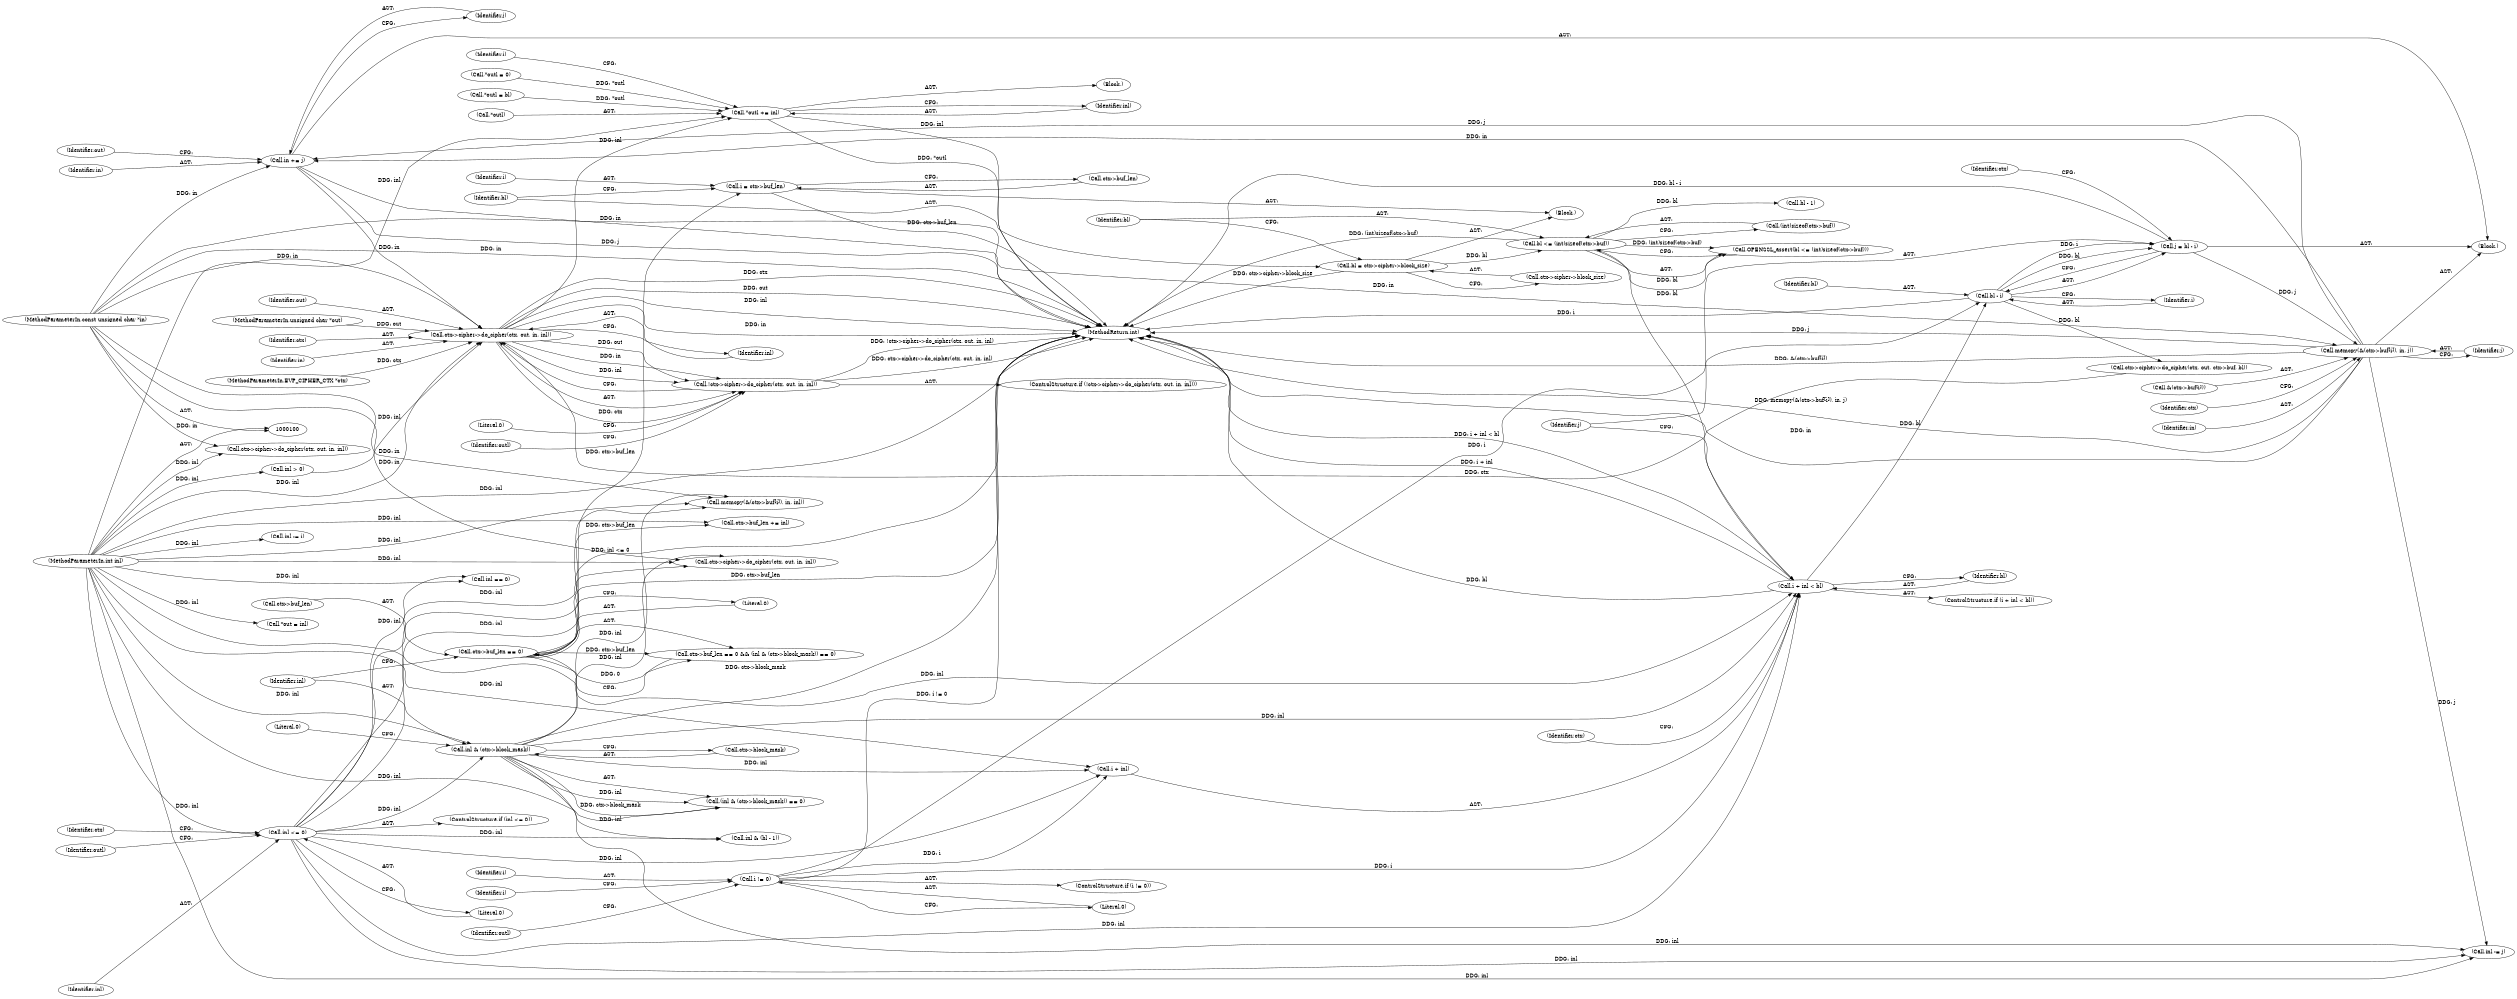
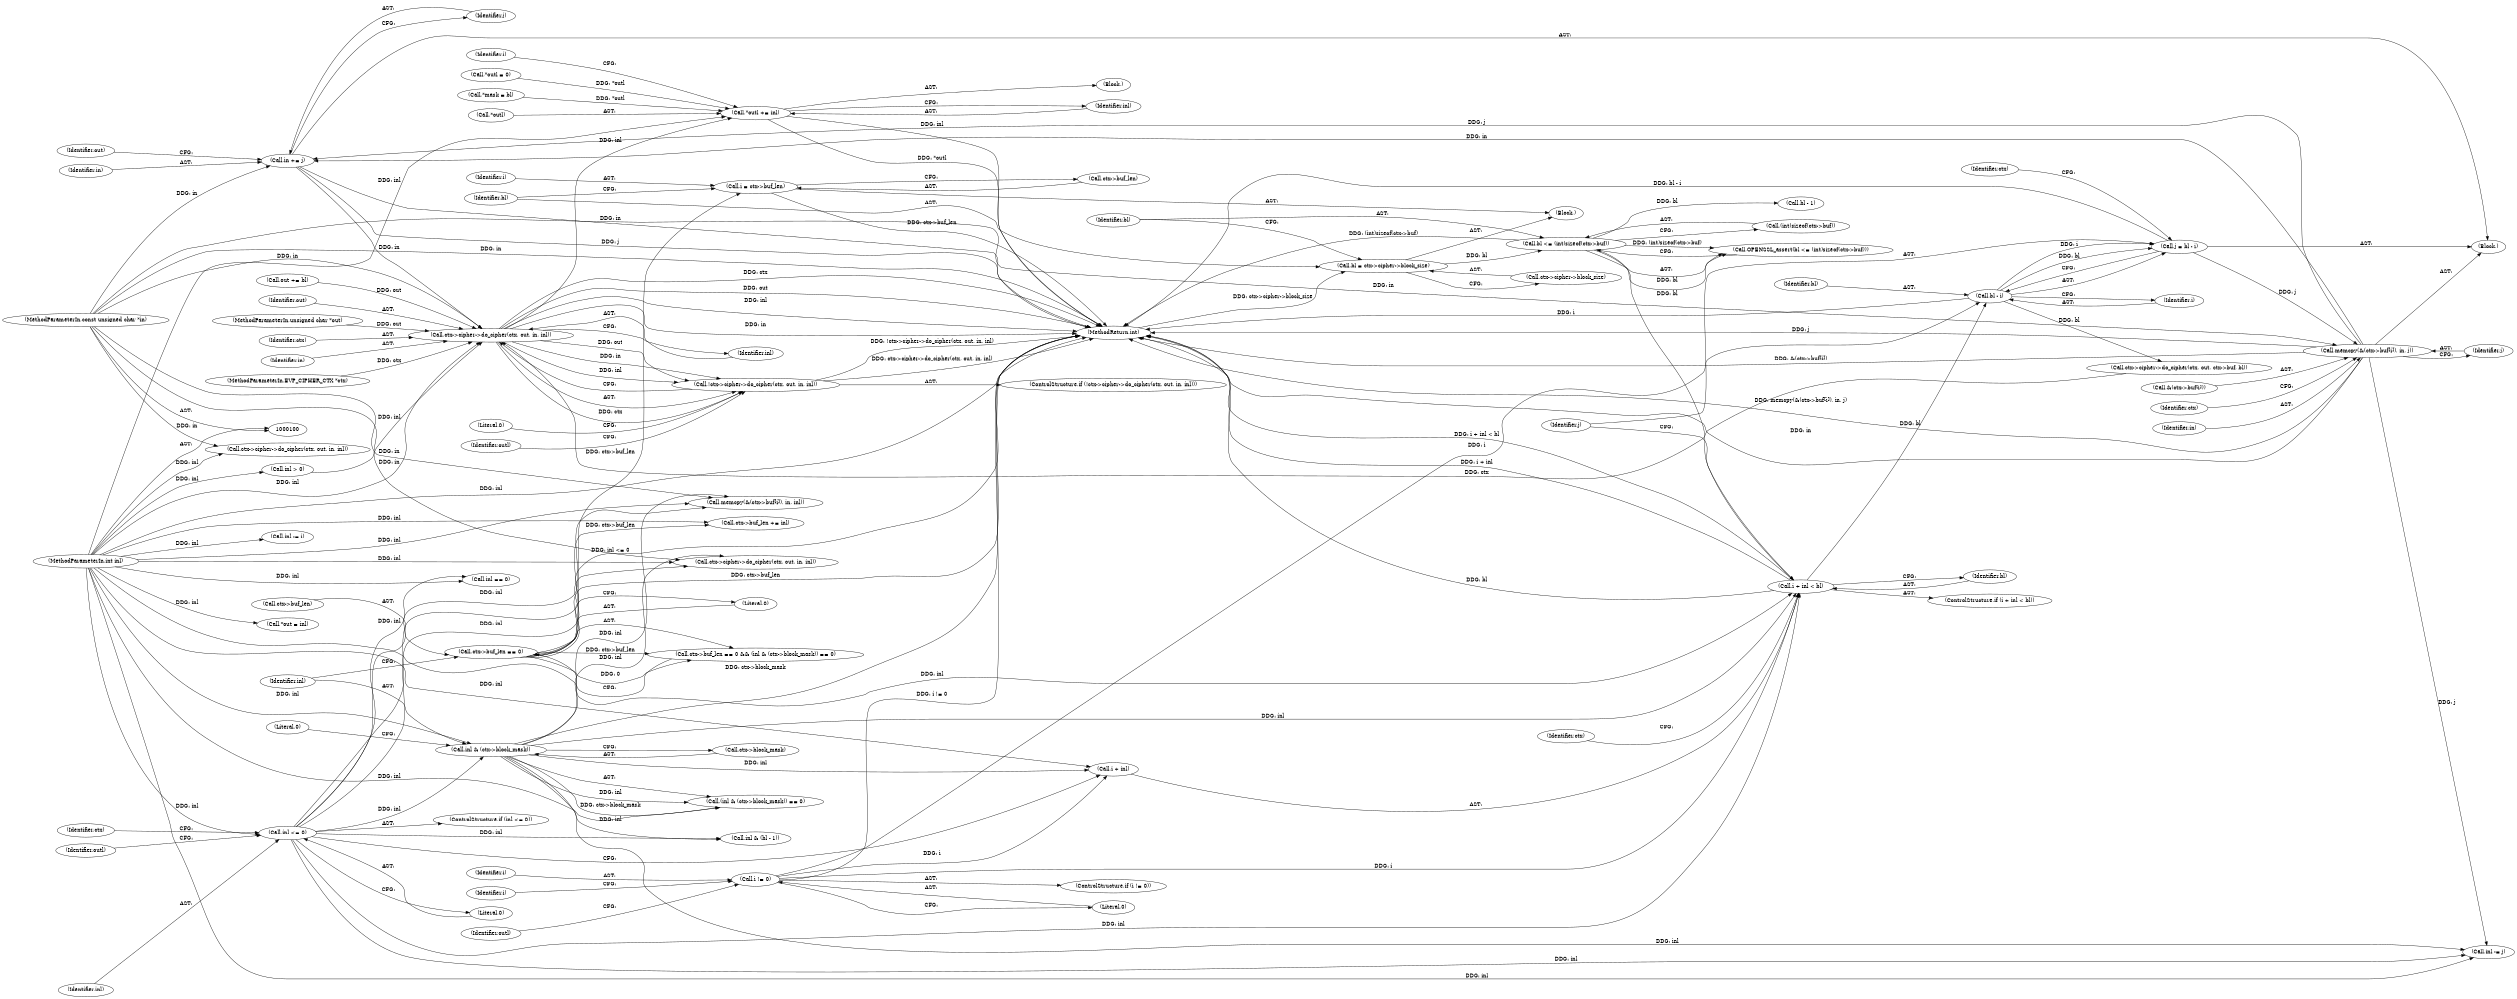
node "(Call,*outl = bl)": label "(Call,*outl = bl)" -> "(Call,*mask = bl)"
node "(Call,out += bl)": added
edge "(Call,bl = ctx->cipher->block_size)" -> "(MethodReturn,int)": reversed
edge "(Call,inl <= 0)" -> "(Call,i + inl)": label "DDG: inl" -> "CFG: "
